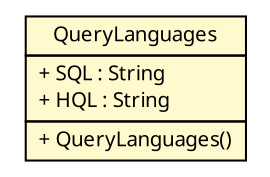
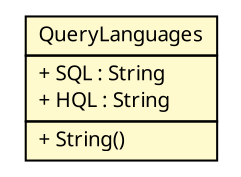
node "QueryLanguages": text "+ QueryLanguages()" -> "+ String()"
